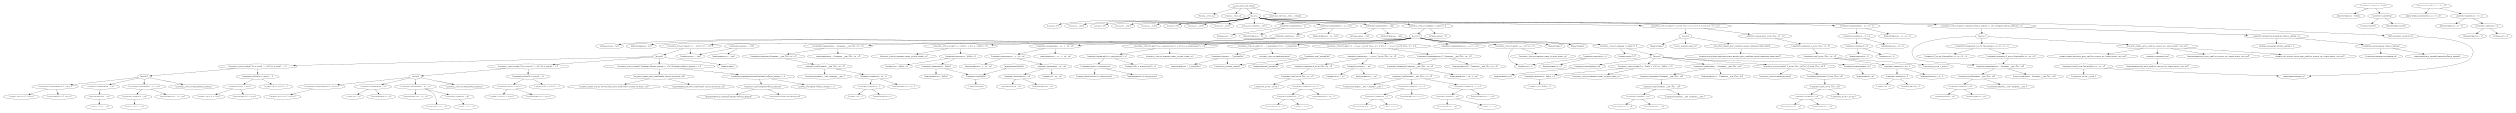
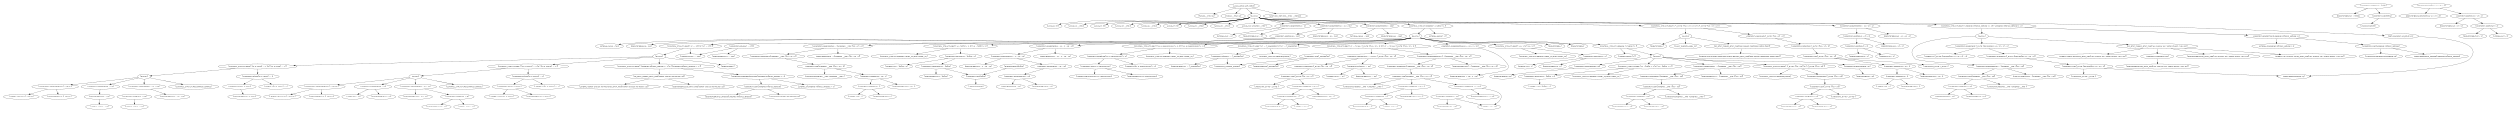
node "(IDENTIFIER,v6,(int)v6)": removed
edge "(CONTROL_STRUCTURE,if ( v4 < 1 ),if ( v4 < 1 ))" -> "(LITERAL,1,v4 < 1)": now "(CONTROL_STRUCTURE,if ( v4 < 1 ),if ( v4 < 1 ))" -> "(<operator>.lessThan,v4 < 1)"
edge "(<operator>.indirection,*(_BYTE *)bin2hex(v12, v3 + v5 + 2))" -> "(<operator>.assignment,v10 = (unsigned __int8 *)(v3 + v5))": now "(<operator>.indirection,*(_BYTE *)bin2hex(v12, v3 + v5 + 2))" -> "(<operator>.cast,(_BYTE *)bin2hex(v12, v3 + v5 + 2))"
edge "(<operator>.indirection,*(unsigned __int8 *)(v3 + v5 + 2))" -> "(IDENTIFIER,v3,v3 += v8 + 2 + v5)": now "(<operator>.assignmentPlus,v3 += v8 + 2 + v5)" -> "(IDENTIFIER,v3,v3 += v8 + 2 + v5)"
node "(LITERAL,2,2 - v8 - v5)": removed
edge "(<operator>.assignment,v3 = a1 + 108)" -> "(<operator>.addition,a1 + 108)": removed
edge "(<operator>.addition,v8 + 2 + v5)" -> "(<operator>.addition,2 + v5)": now "(<operator>.addition,v8 + 2 + v5)" -> "(LITERAL,2,2 + v5)"
edge "(<operator>.assignment,v3 = a1 + 44)" -> "(IDENTIFIER,a1,a8 + 44)": now "(<operator>.addition,a1 + 44)" -> "(IDENTIFIER,a1,a8 + 44)"
node "(LITERAL,0x101,v2 & 0x101)": removed
node "(IDENTIFIER,v2,v2 |= 0x202u)": added
